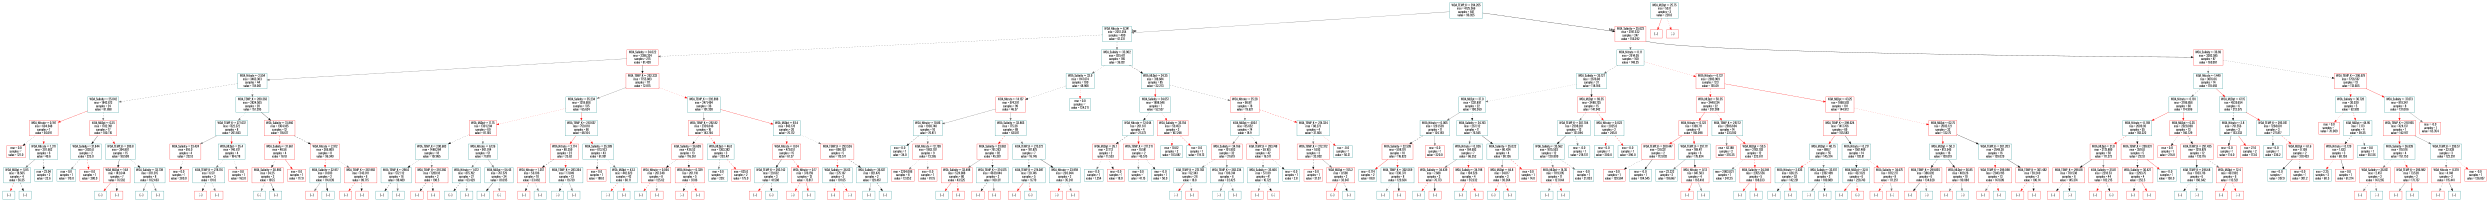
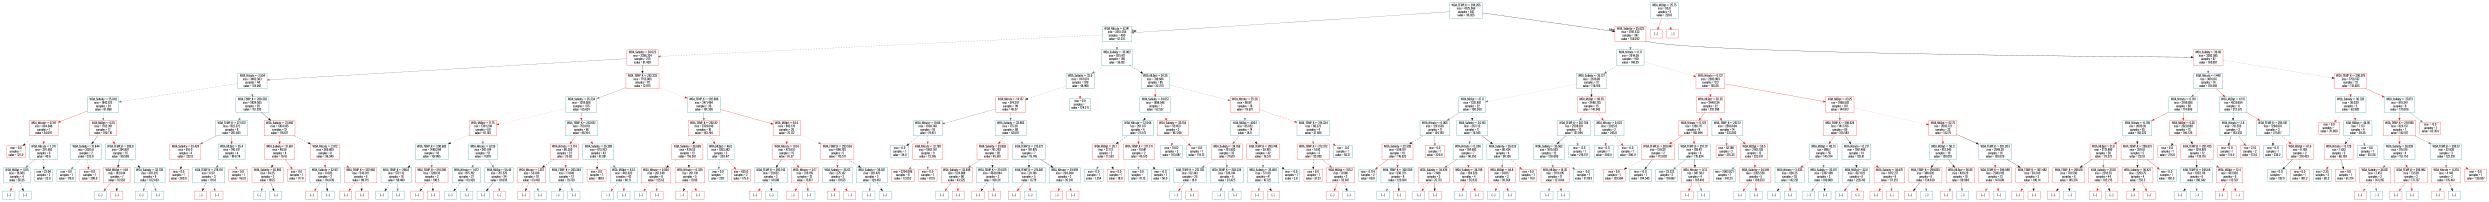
node "WOA_MLDpt <= 93.4 mse = 843.178 samples = 20 value = 76.112": color teal -> red
